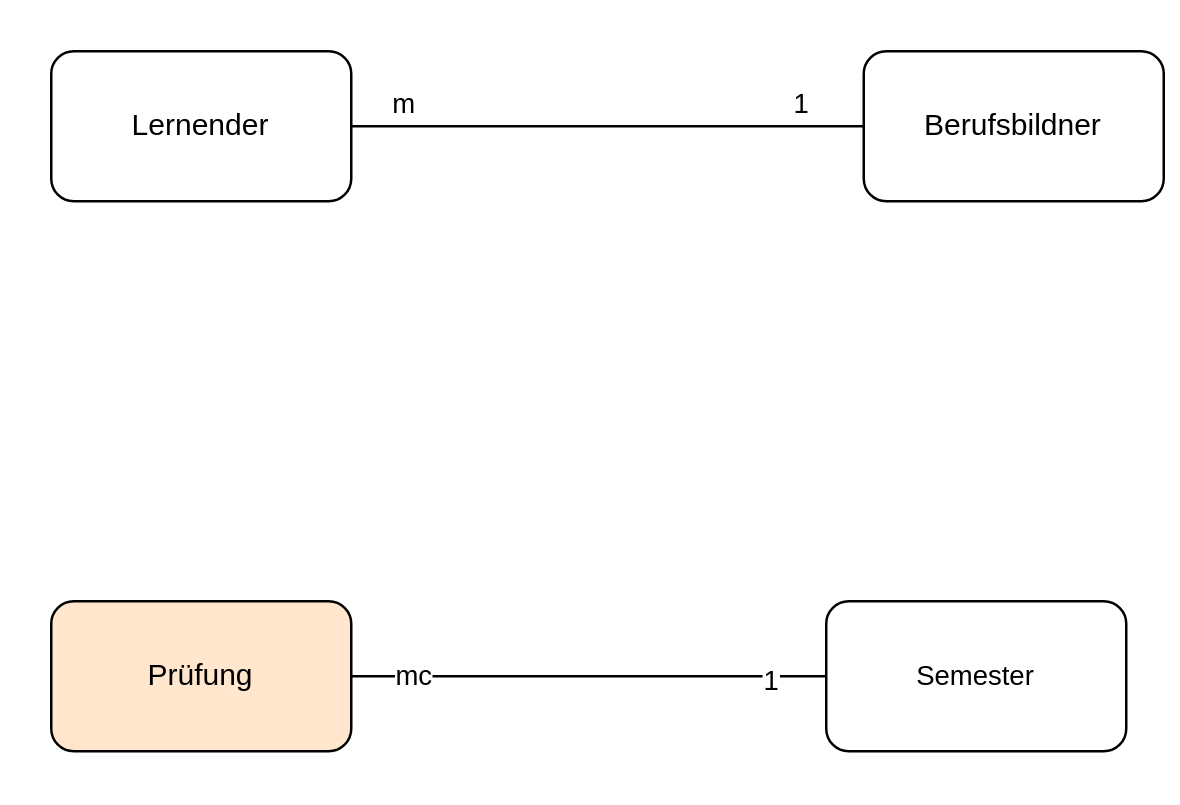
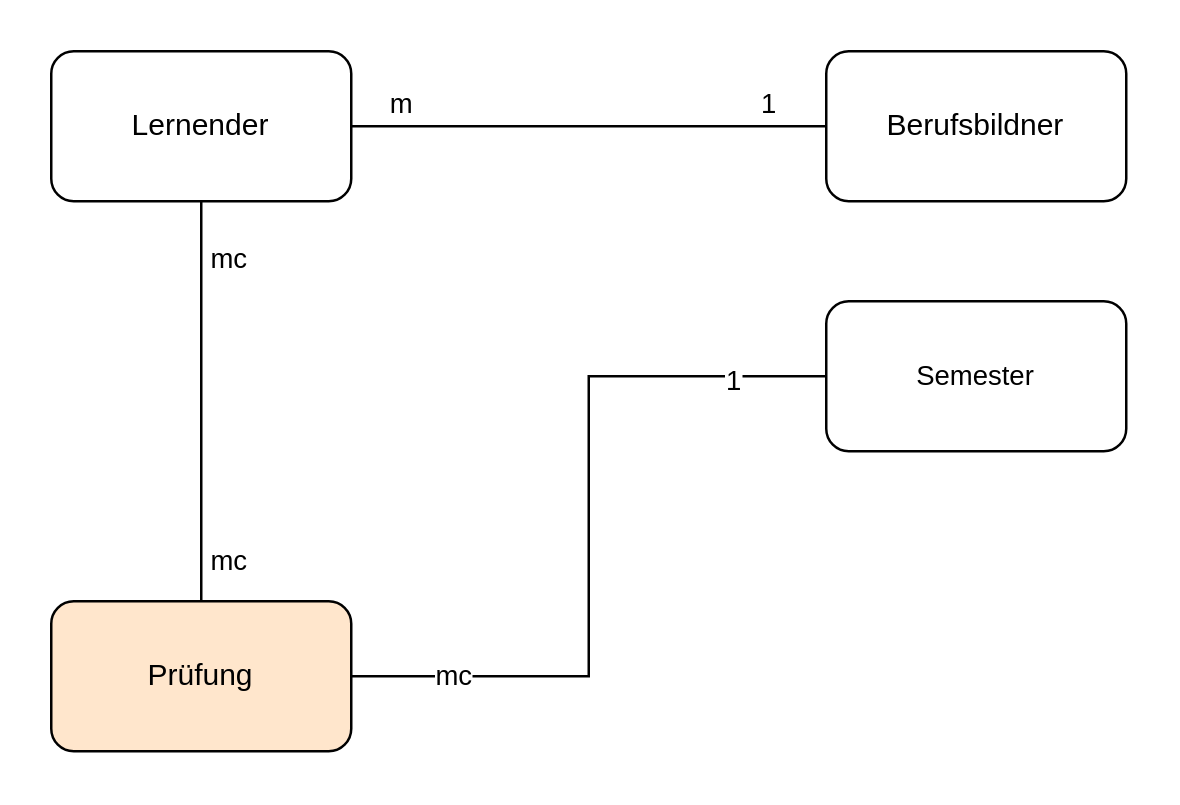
node "Berufsbildner": moved (1014, 126) -> (976, 126)
edge "Lernender" -- "Prüfung": added, labels "mc", "mc"
node "Semester": moved (976, 676) -> (976, 376)
